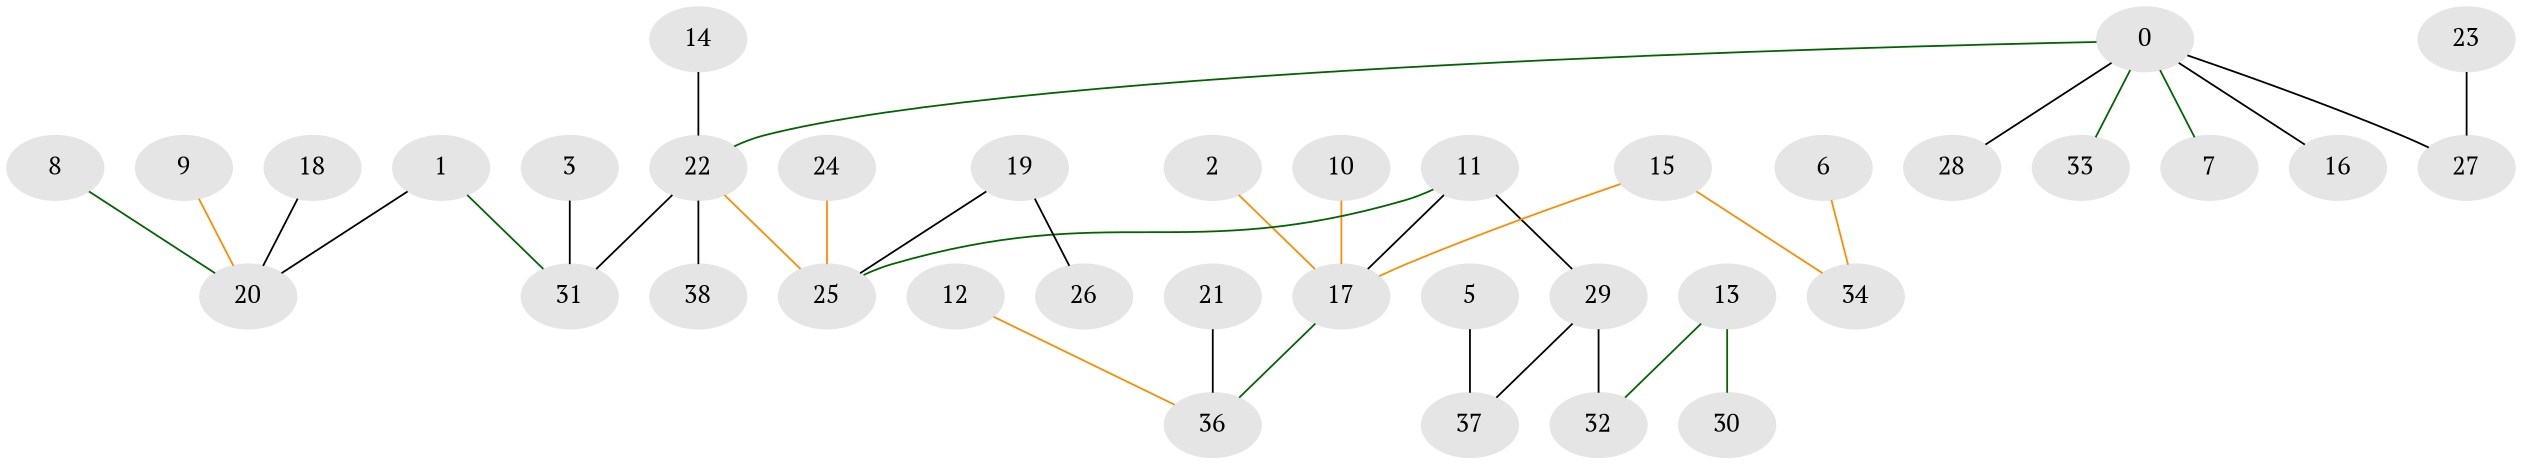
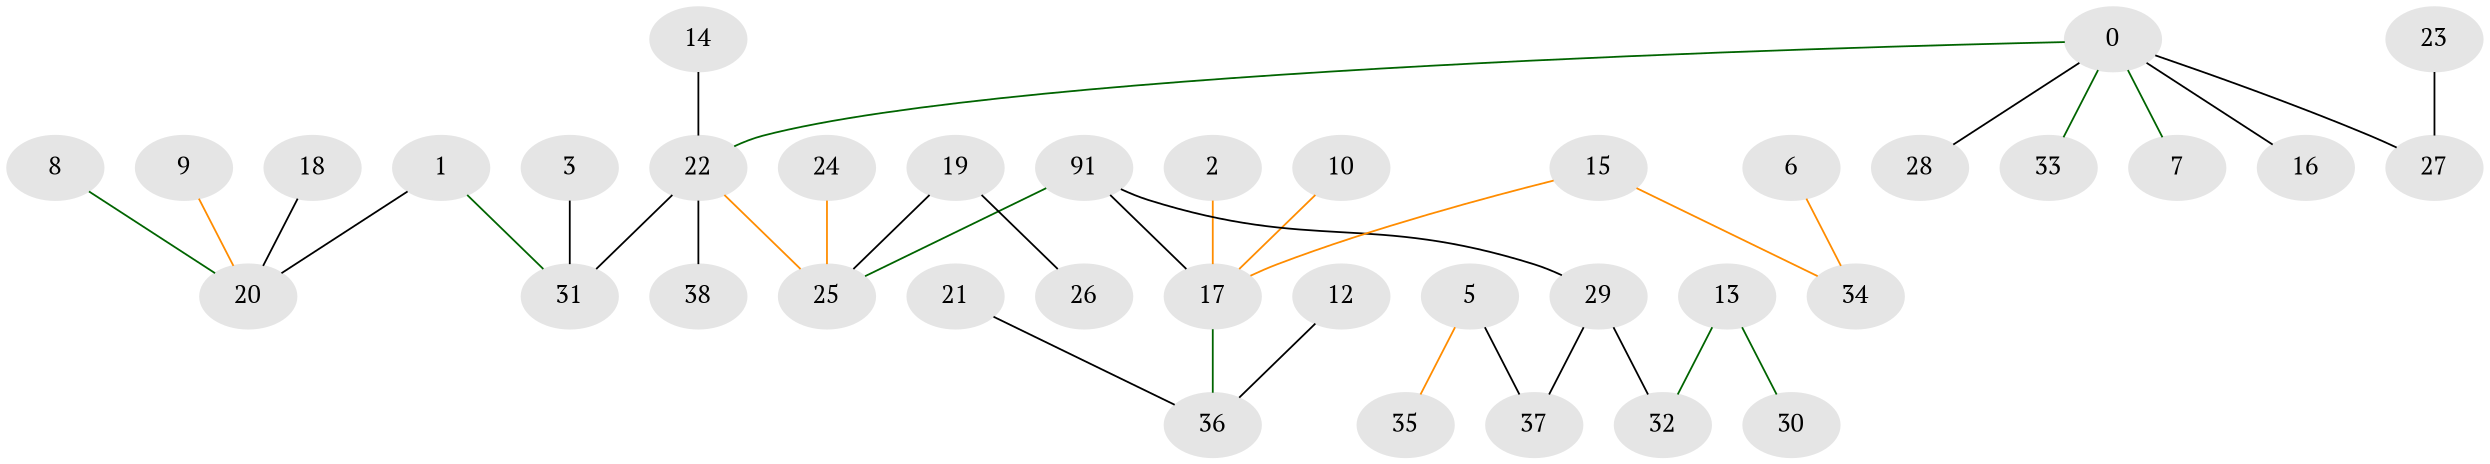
node "11": label "11" -> "91"
edge "12" -- "36": color darkorange -> black
node "35": added
